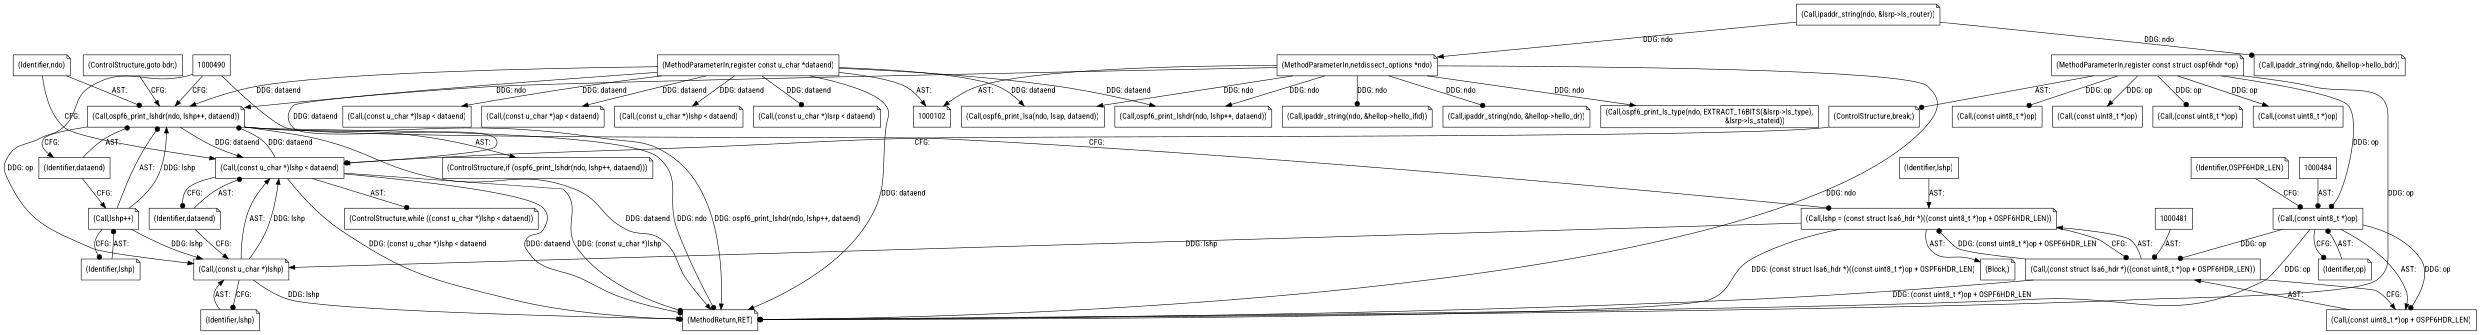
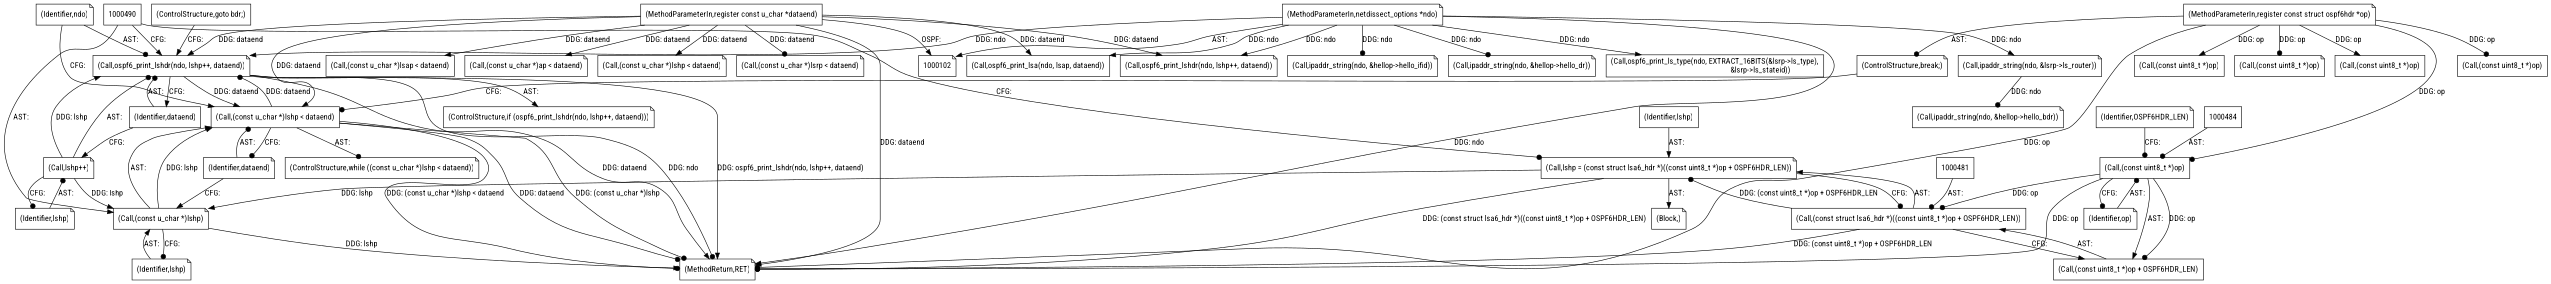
edge "(Call,ipaddr_string(ndo, &lsrp->ls_router))" -> "(MethodParameterIn,netdissect_options *ndo)": reversed
edge "(MethodParameterIn,register const u_char *dataend)" -> "1000102": label "AST: " -> "OSPF: "
edge "1000490" -> "(Call,(const u_char *)lshp)": label "DDG: op" -> "AST: "
edge "(MethodParameterIn,netdissect_options *ndo)" -> "(MethodReturn,RET)": arrowhead dot -> normal
